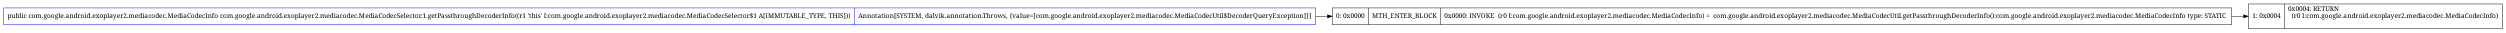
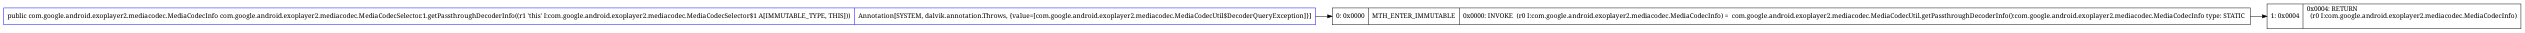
node "0: 0x0000": text "MTH_ENTER_BLOCK" -> "MTH_ENTER_IMMUTABLE"
